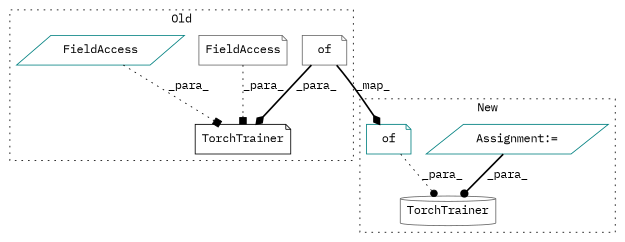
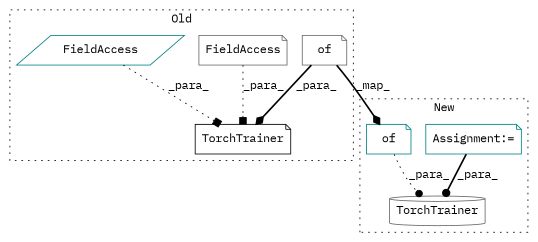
node "Assignment:=": shape parallelogram -> note
